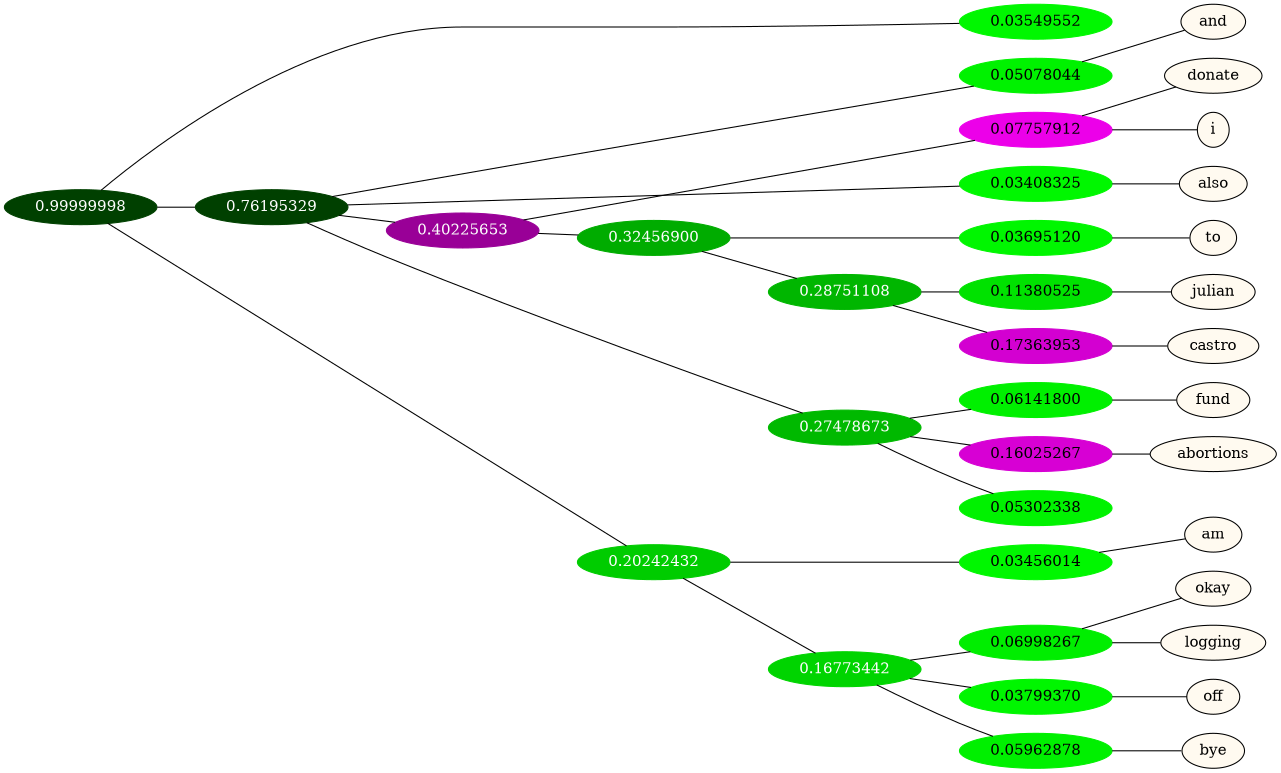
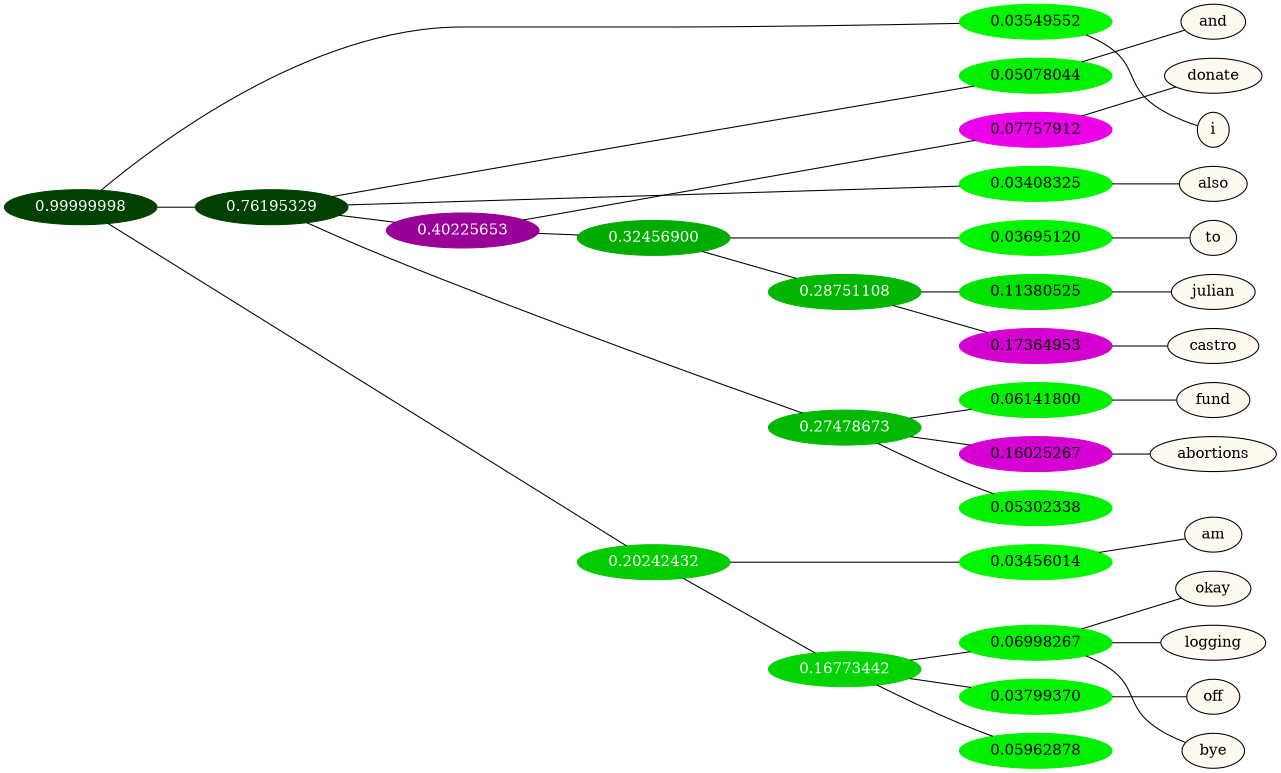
edge "0.07757912" -- "i": now "0.03549552" -- "i"
node "0.17363953": label "0.17363953" -> "0.17364953"
edge "0.05962878" -- "bye": now "0.06998267" -- "bye"
